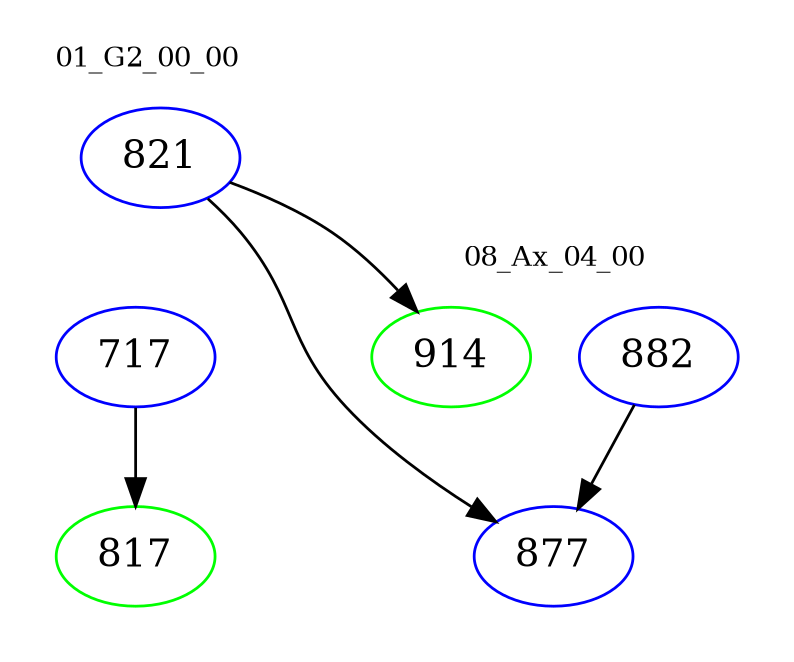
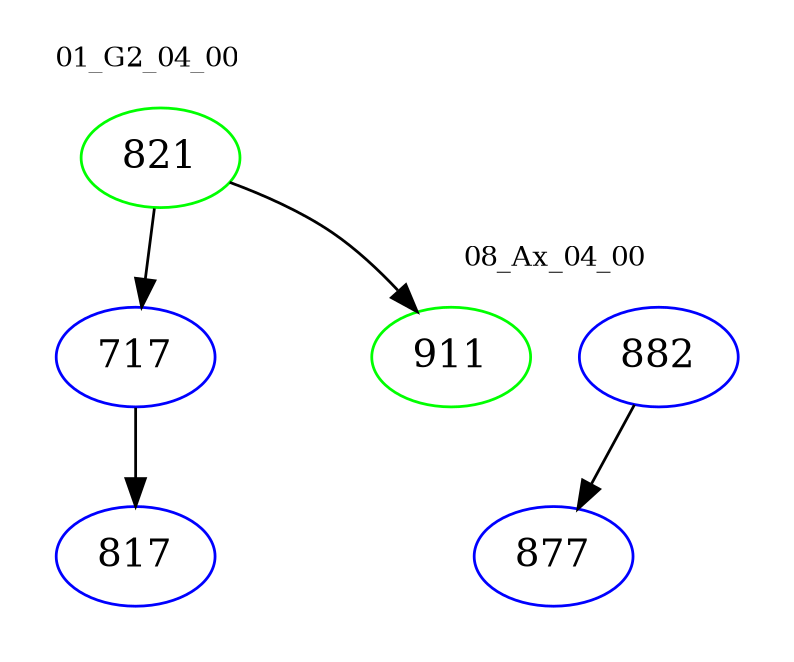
cluster "01_G2_00_00": label "01_G2_00_00" -> "01_G2_04_00"
node "821": color blue -> green
node "914": label "914" -> "911"
edge "821" -> "877": now "821" -> "717"
node "817": color green -> blue
